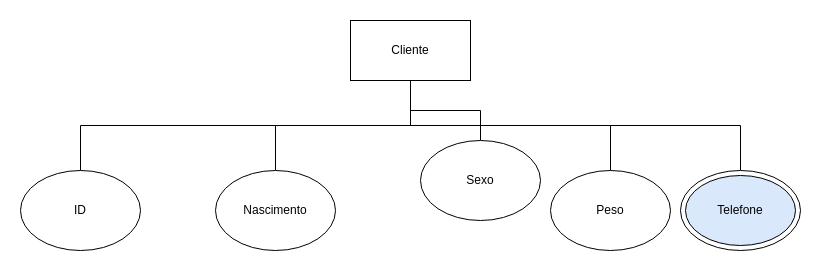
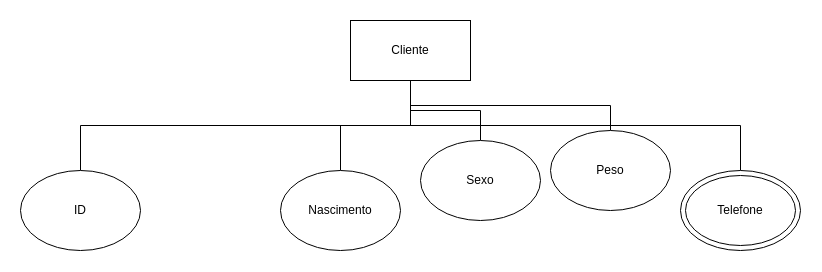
node "Nascimento": moved (276, 211) -> (341, 211)
node "Peso": moved (611, 211) -> (611, 171)
node "Telefone": fillcolor #dae8fc -> #ffffff
